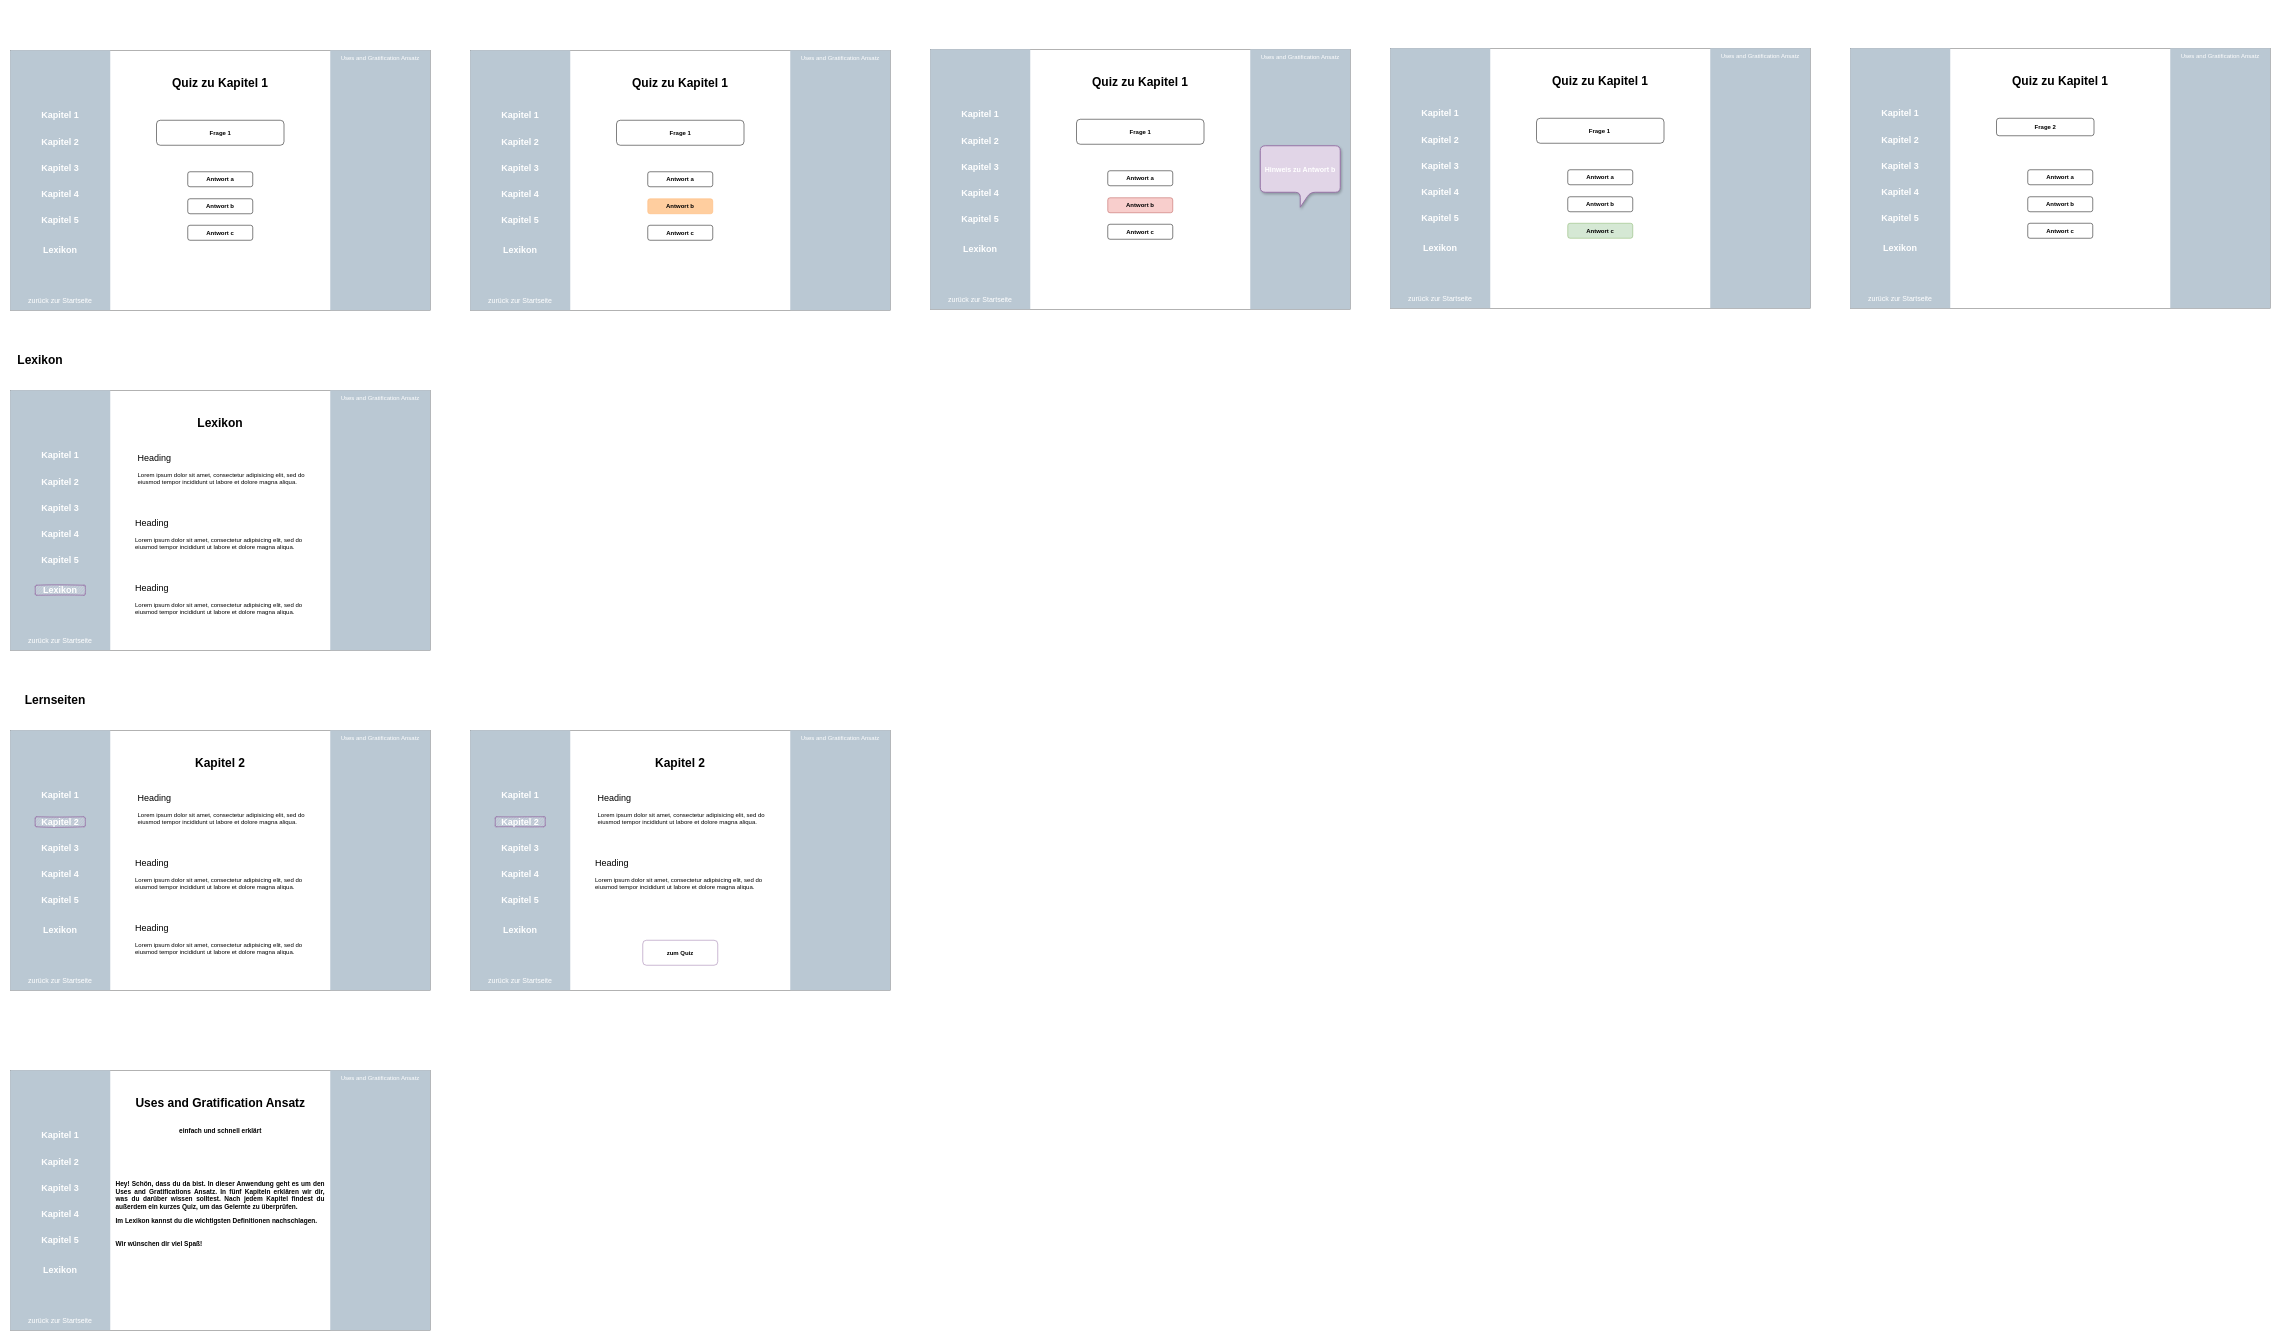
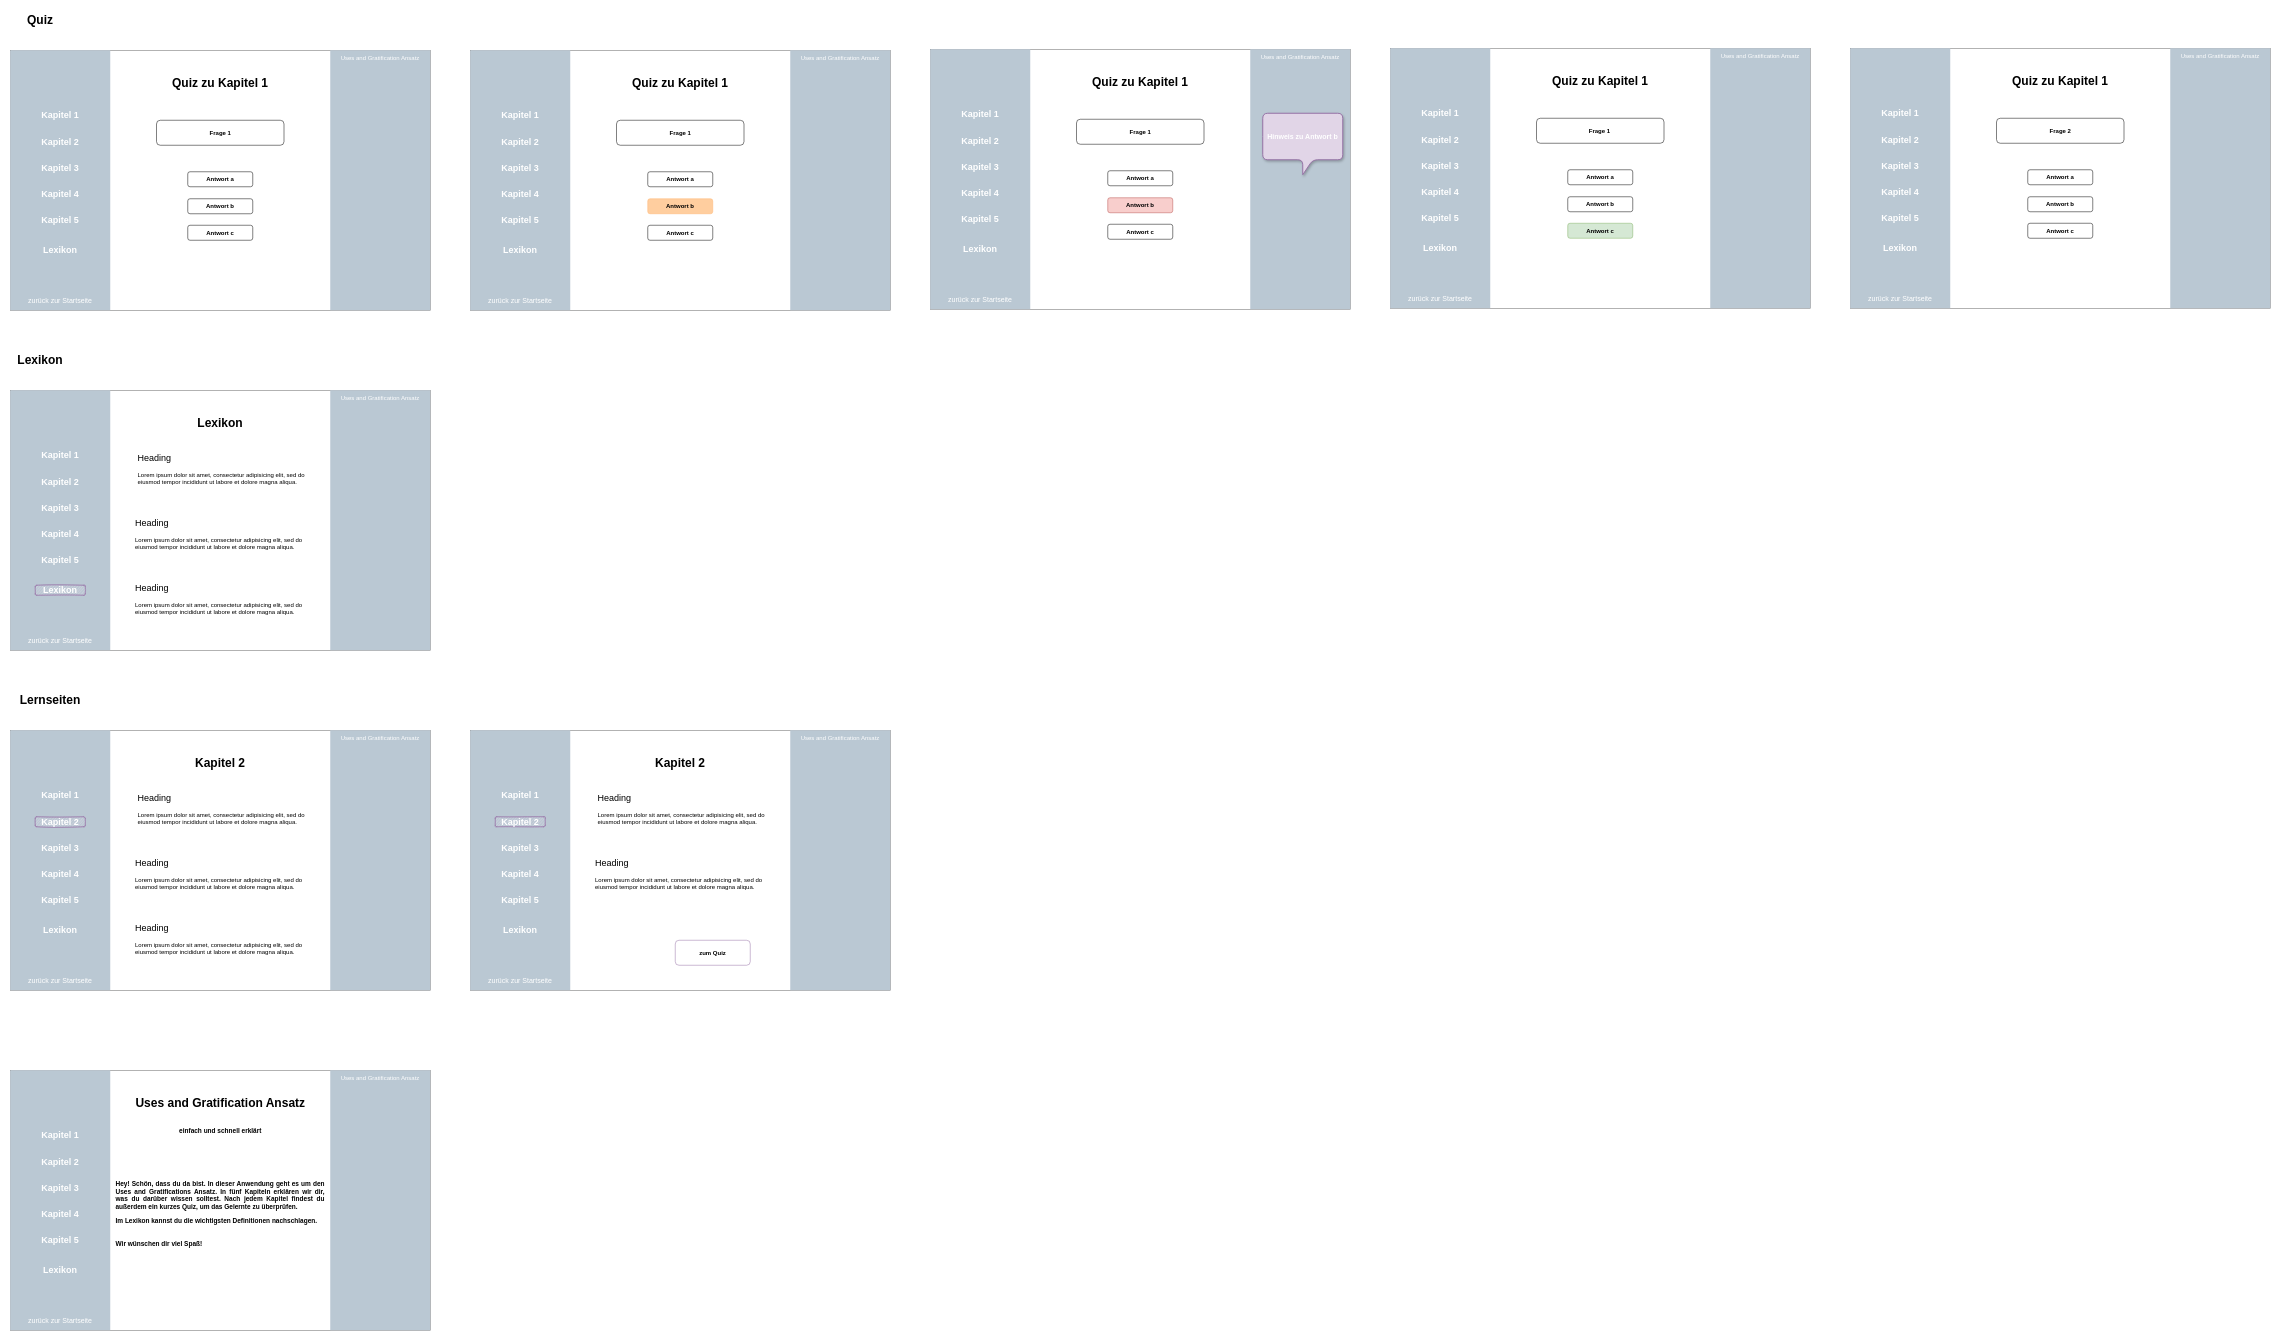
node "Quiz": added
node "Frage 2": size 98x18 -> 128x25
node "Hinweis zu Antwort b": moved (1300, 177) -> (1303, 144)
node "Lernseiten": moved (55, 700) -> (50, 700)
node "zum Quiz": moved (680, 953) -> (713, 953)
